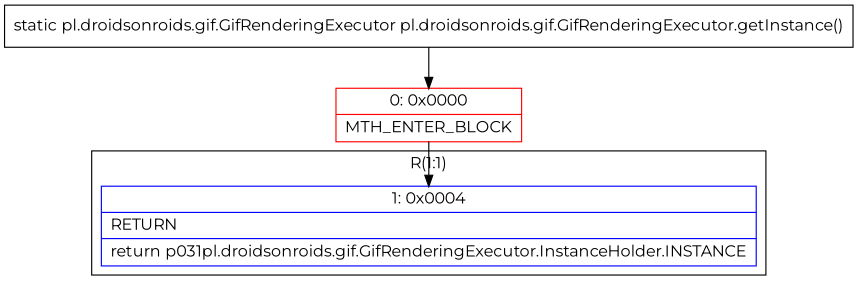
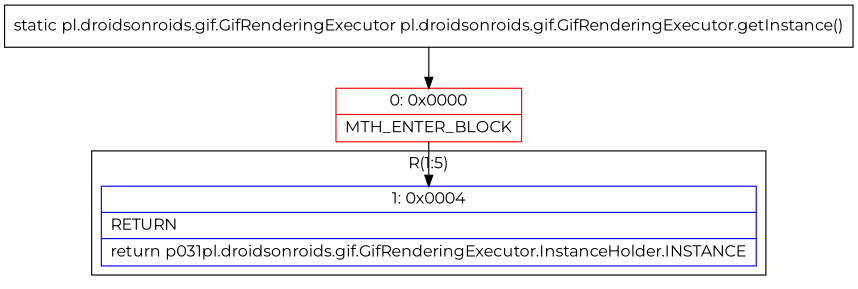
cluster "R(1:1)": label "R(1:1)" -> "R(1:5)"
